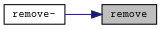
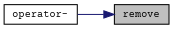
node "remove-": label "remove-" -> "operator-"
